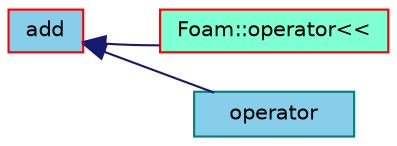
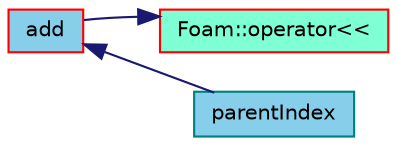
edge "Foam::operator<<" -> "add": reversed
node "operator": label "operator" -> "parentIndex"
